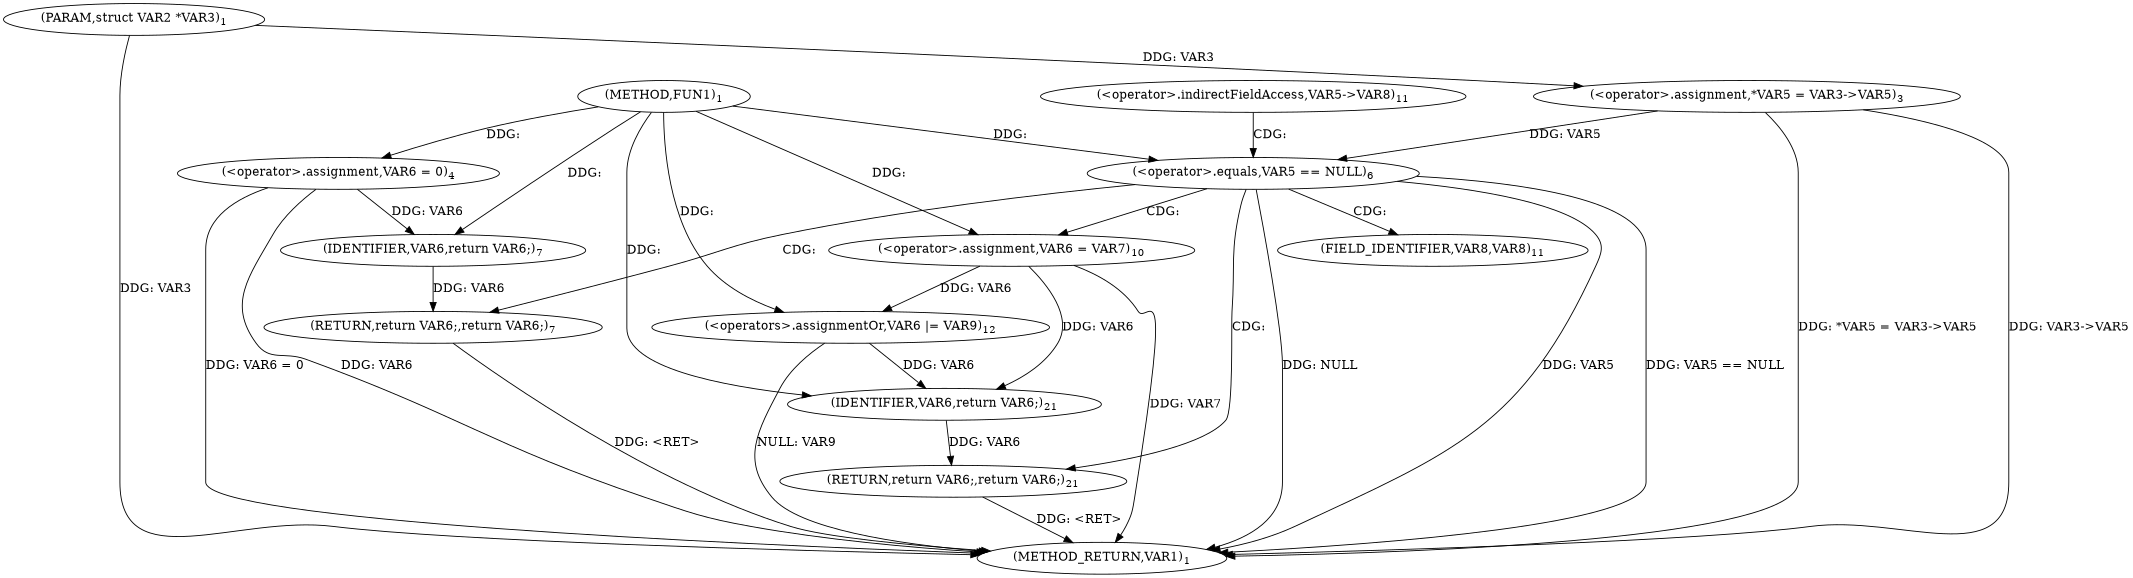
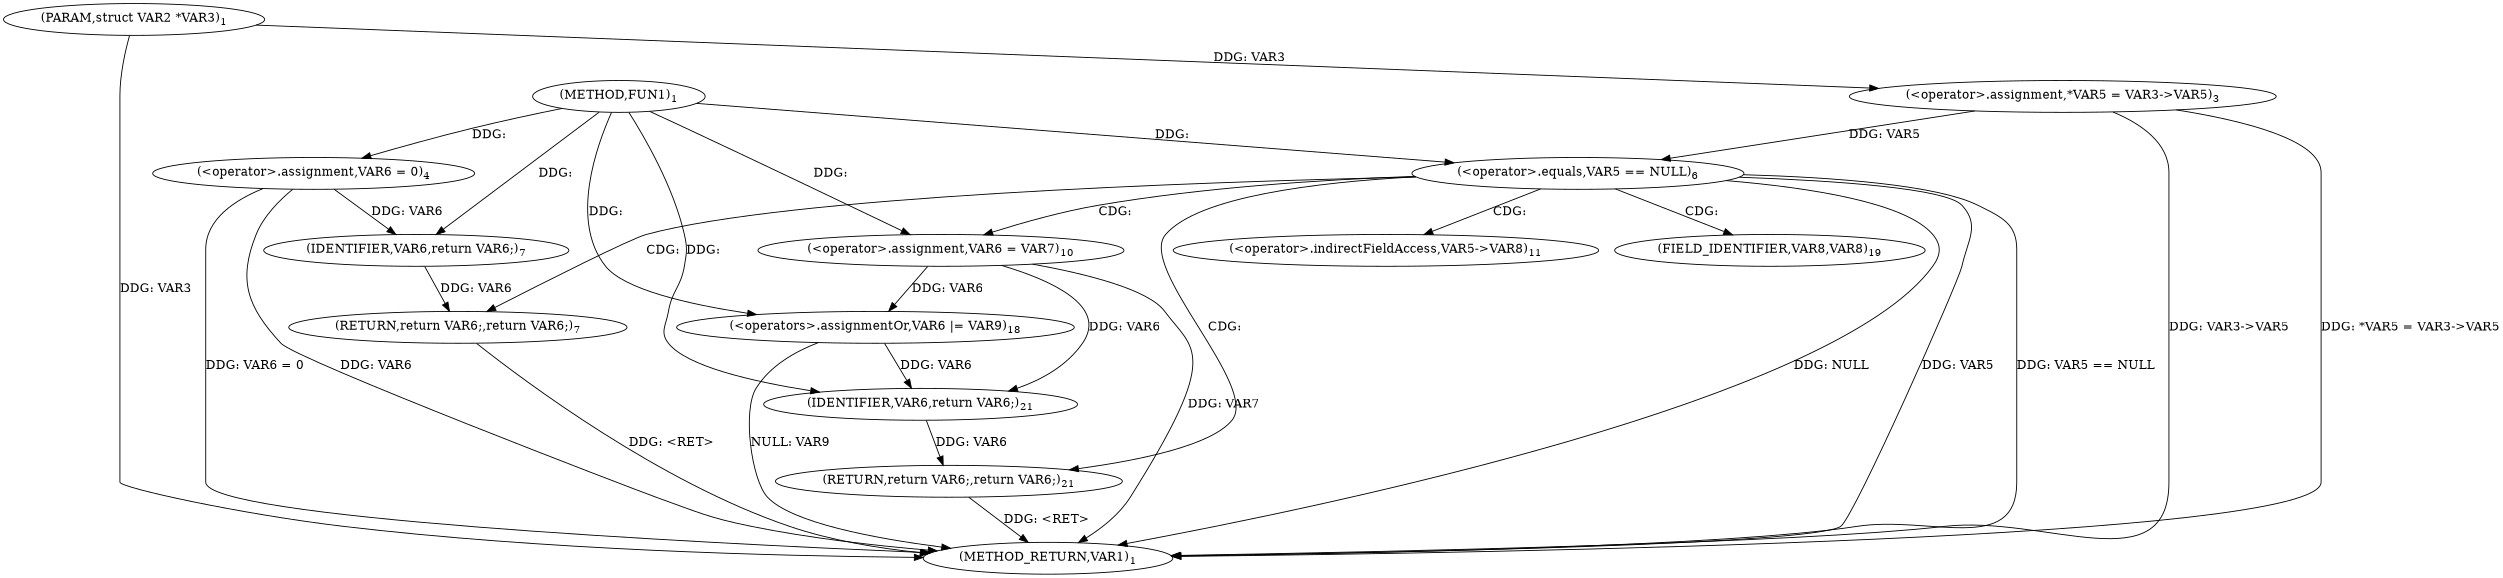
edge "(<operator>.indirectFieldAccess,VAR5->VAR8)" -> "(<operator>.equals,VAR5 == NULL)": reversed
node "(FIELD_IDENTIFIER,VAR8,VAR8)": text "11" -> "19"
node "(<operators>.assignmentOr,VAR6 |= VAR9)": text "12" -> "18"
